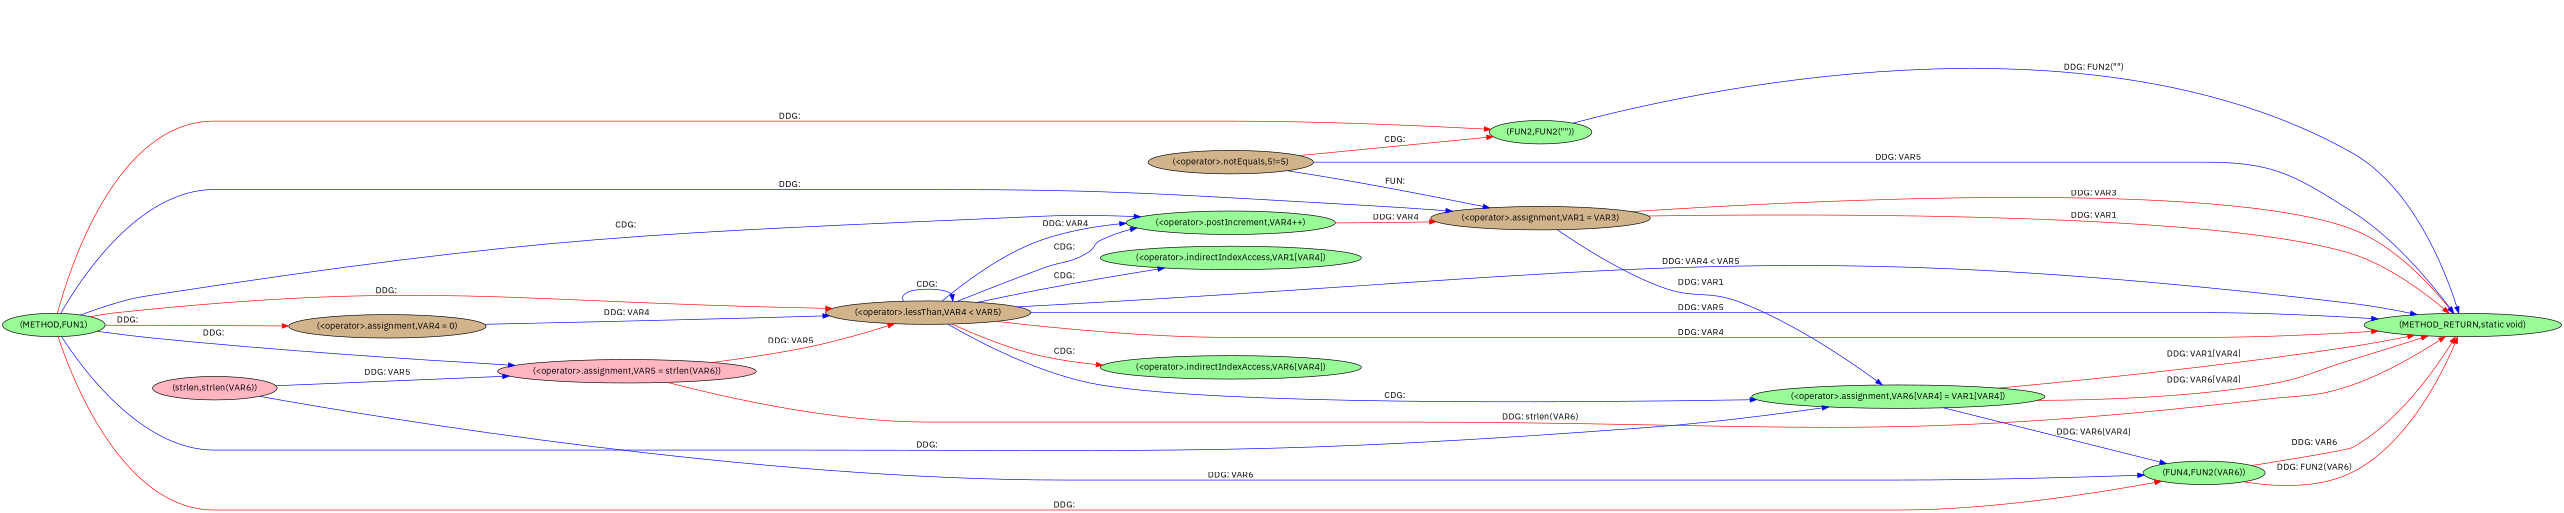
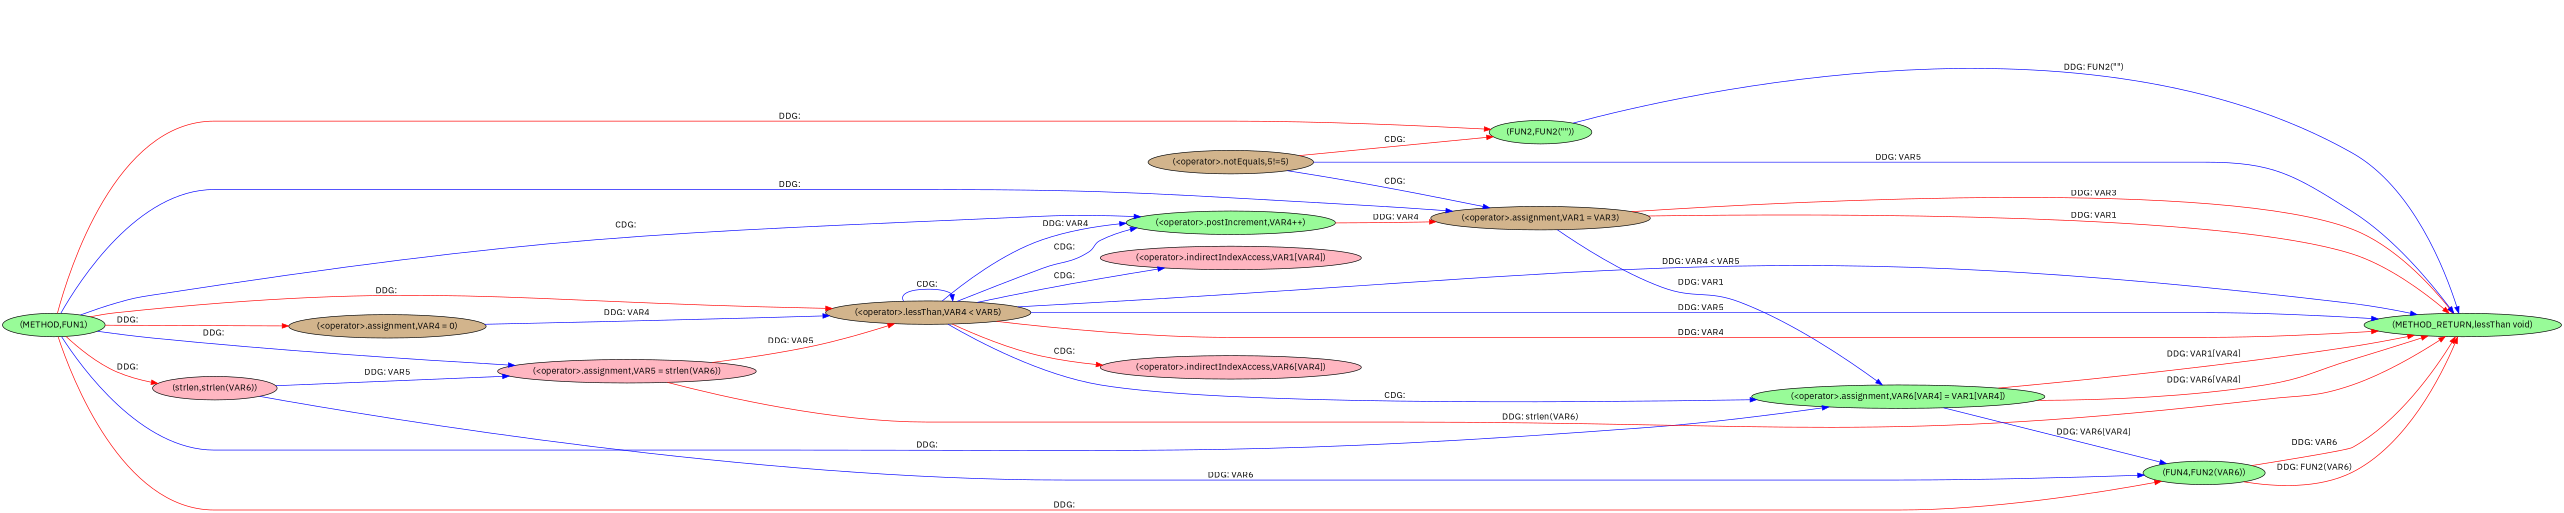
edge "(<operator>.notEquals,5!=5)" -> "(<operator>.assignment,VAR1 = VAR3)": label "FUN: " -> "CDG: "
node "(<operator>.indirectIndexAccess,VAR1[VAR4])": fillcolor palegreen -> lightpink
node "(METHOD_RETURN,static void)": label "(METHOD_RETURN,static void)" -> "(METHOD_RETURN,lessThan void)"
edge "(METHOD,FUN1)" -> "(strlen,strlen(VAR6))": added, label "DDG:"
node "(<operator>.indirectIndexAccess,VAR6[VAR4])": fillcolor palegreen -> lightpink
